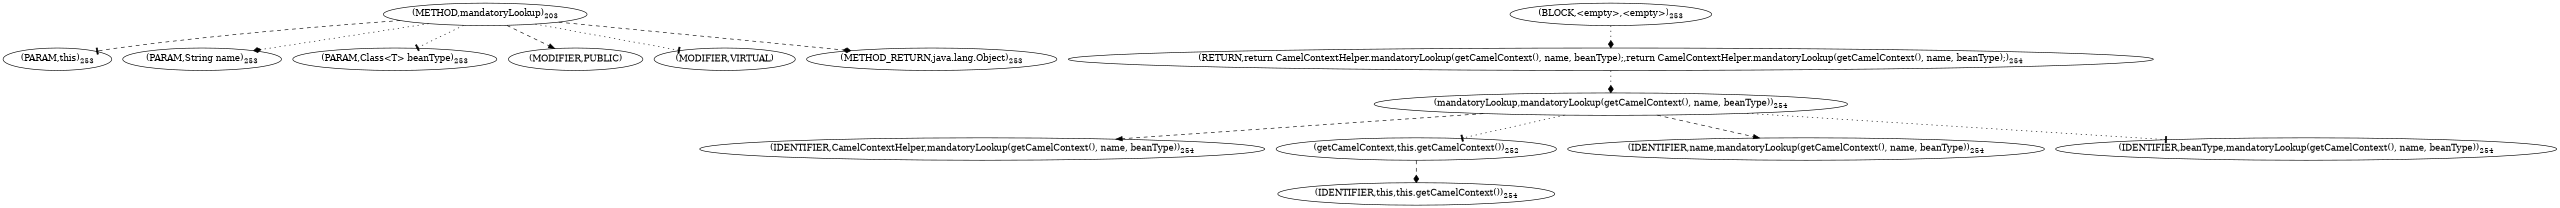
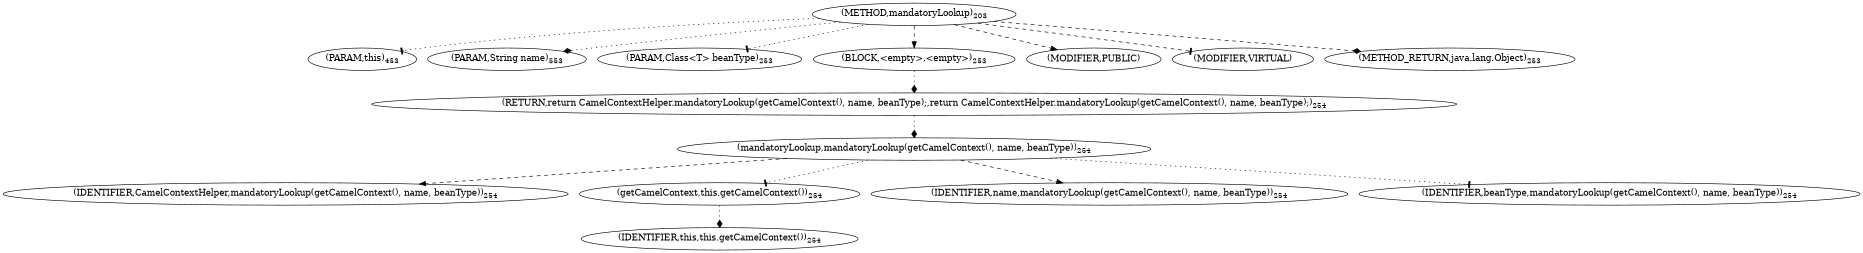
edge "(METHOD,mandatoryLookup)" -> "(PARAM,this)": style dashed -> dotted
edge "(METHOD,mandatoryLookup)" -> "(BLOCK,<empty>,<empty>)": added
edge "(METHOD,mandatoryLookup)" -> "(MODIFIER,VIRTUAL)": style dotted -> dashed
node "(PARAM,this)": text "253" -> "453"
node "(PARAM,String name)": text "253" -> "553"
node "(getCamelContext,this.getCamelContext())": text "252" -> "254"
edge "(getCamelContext,this.getCamelContext())" -> "(IDENTIFIER,this,this.getCamelContext())": style dashed -> dotted
